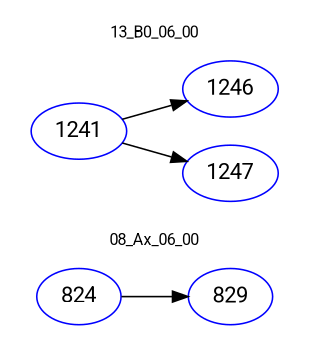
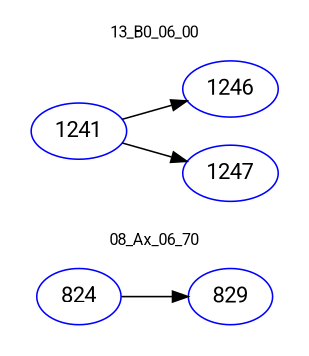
cluster "08_Ax_06_00": label "08_Ax_06_00" -> "08_Ax_06_70"
